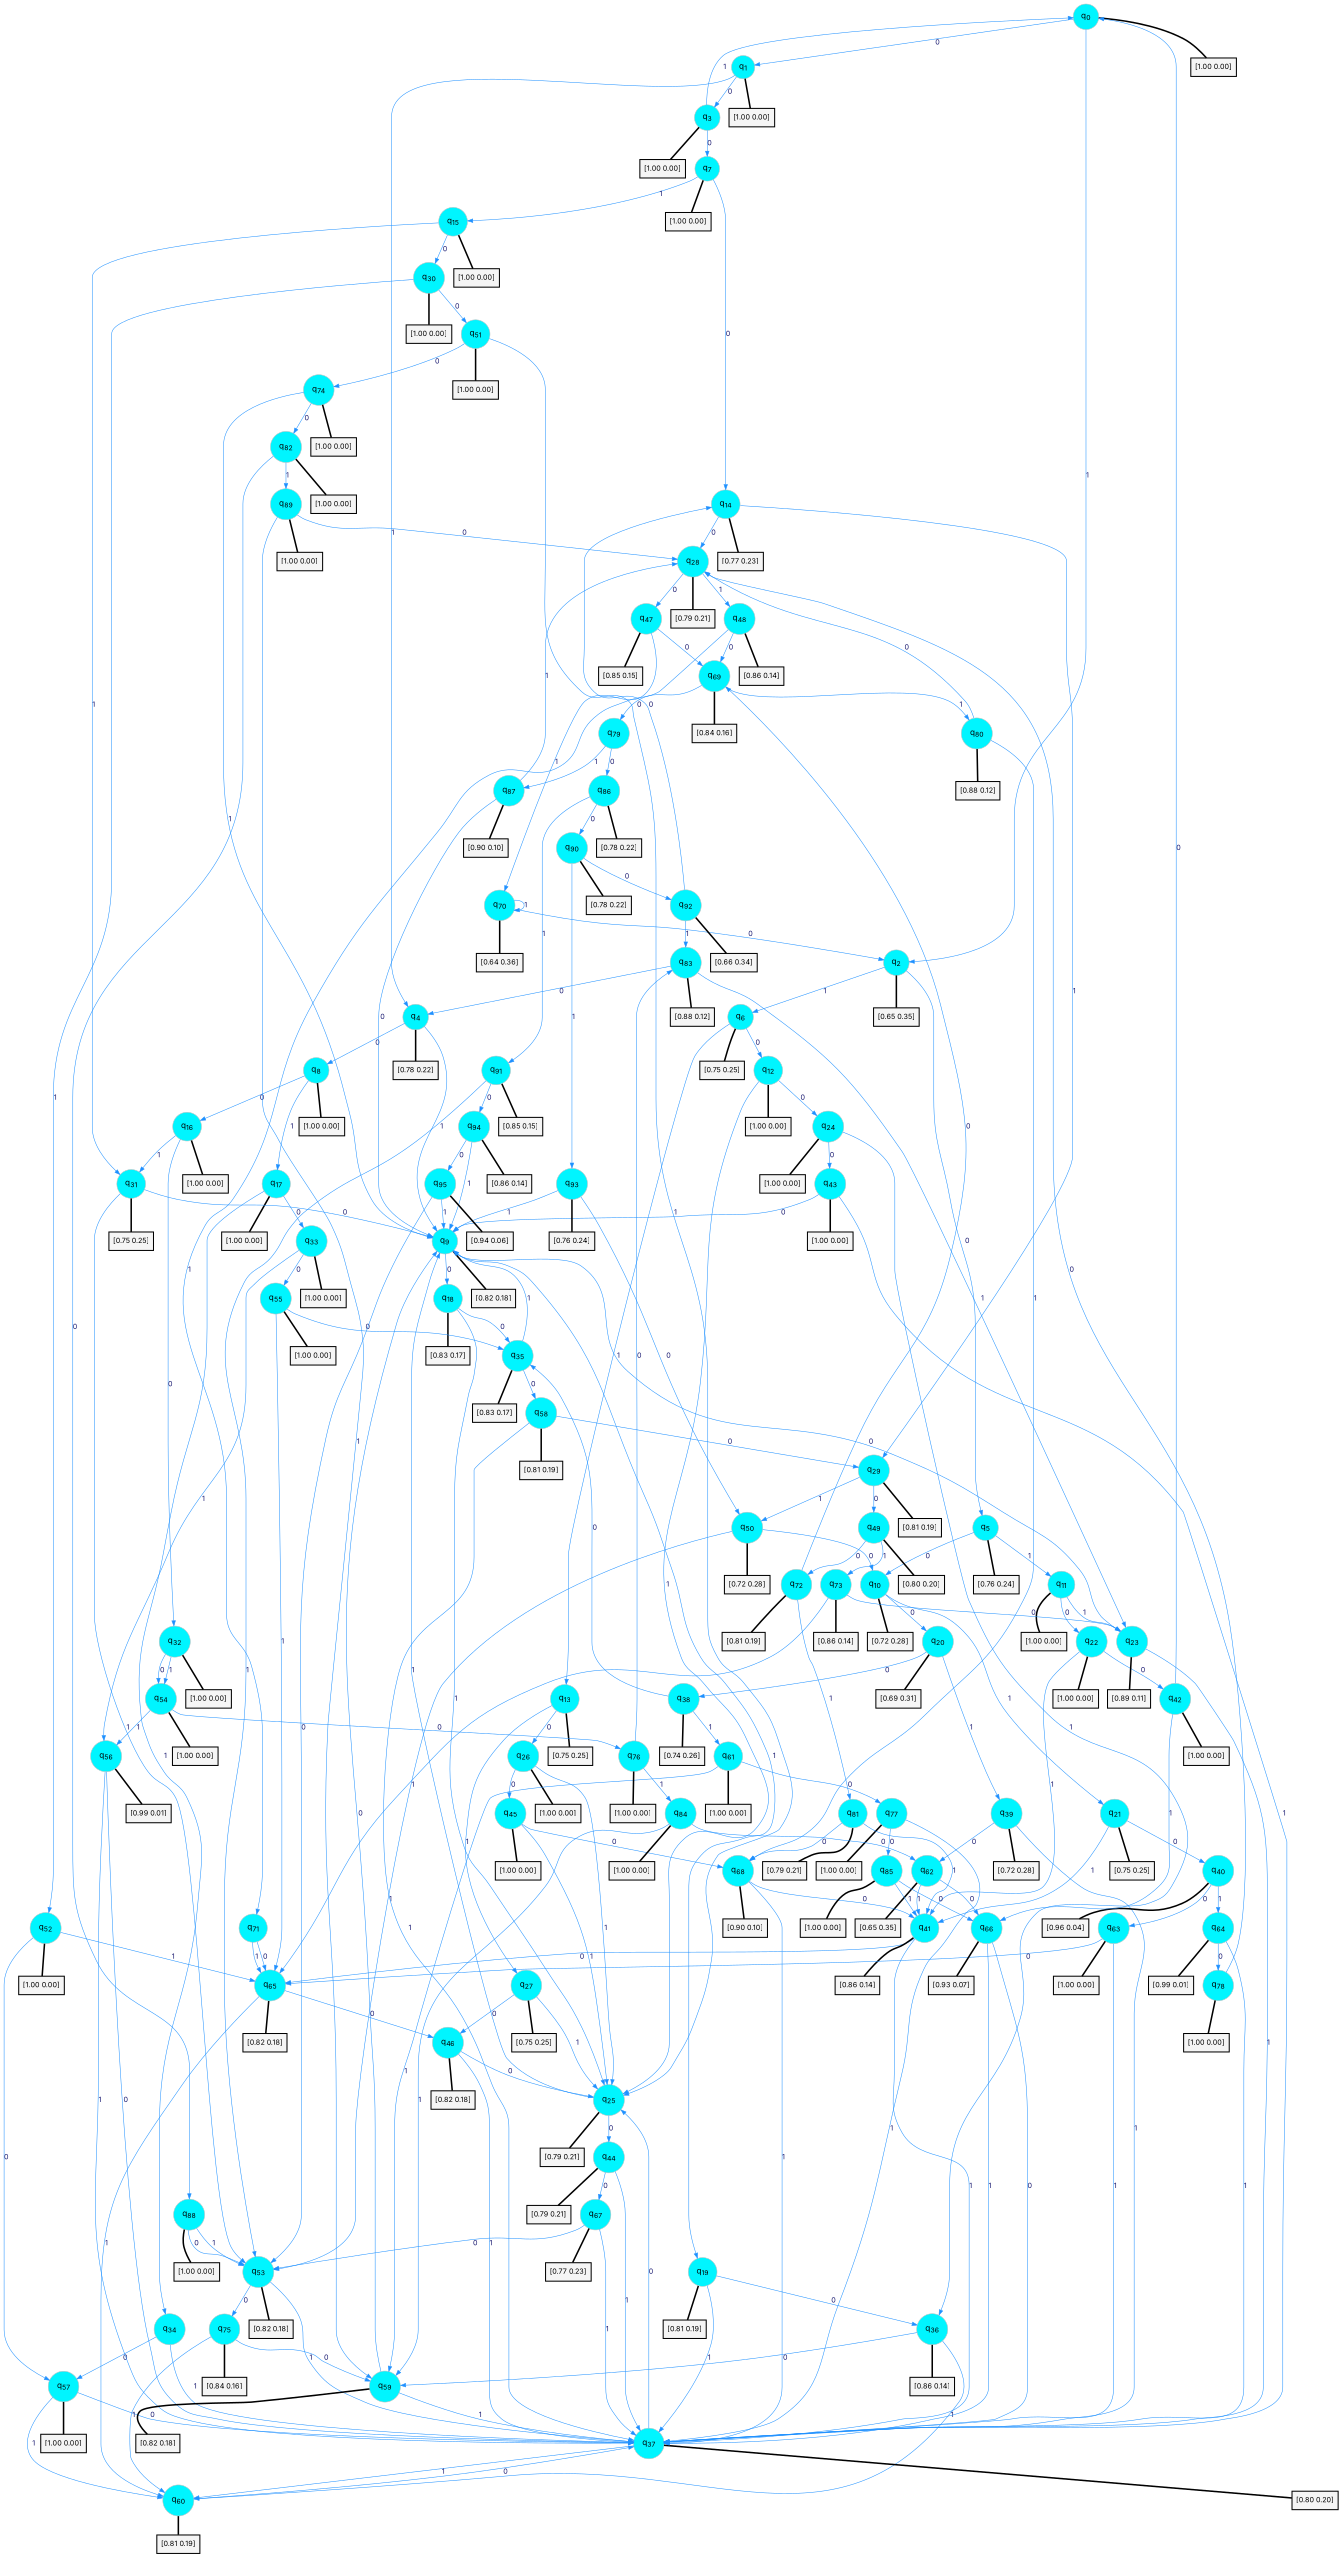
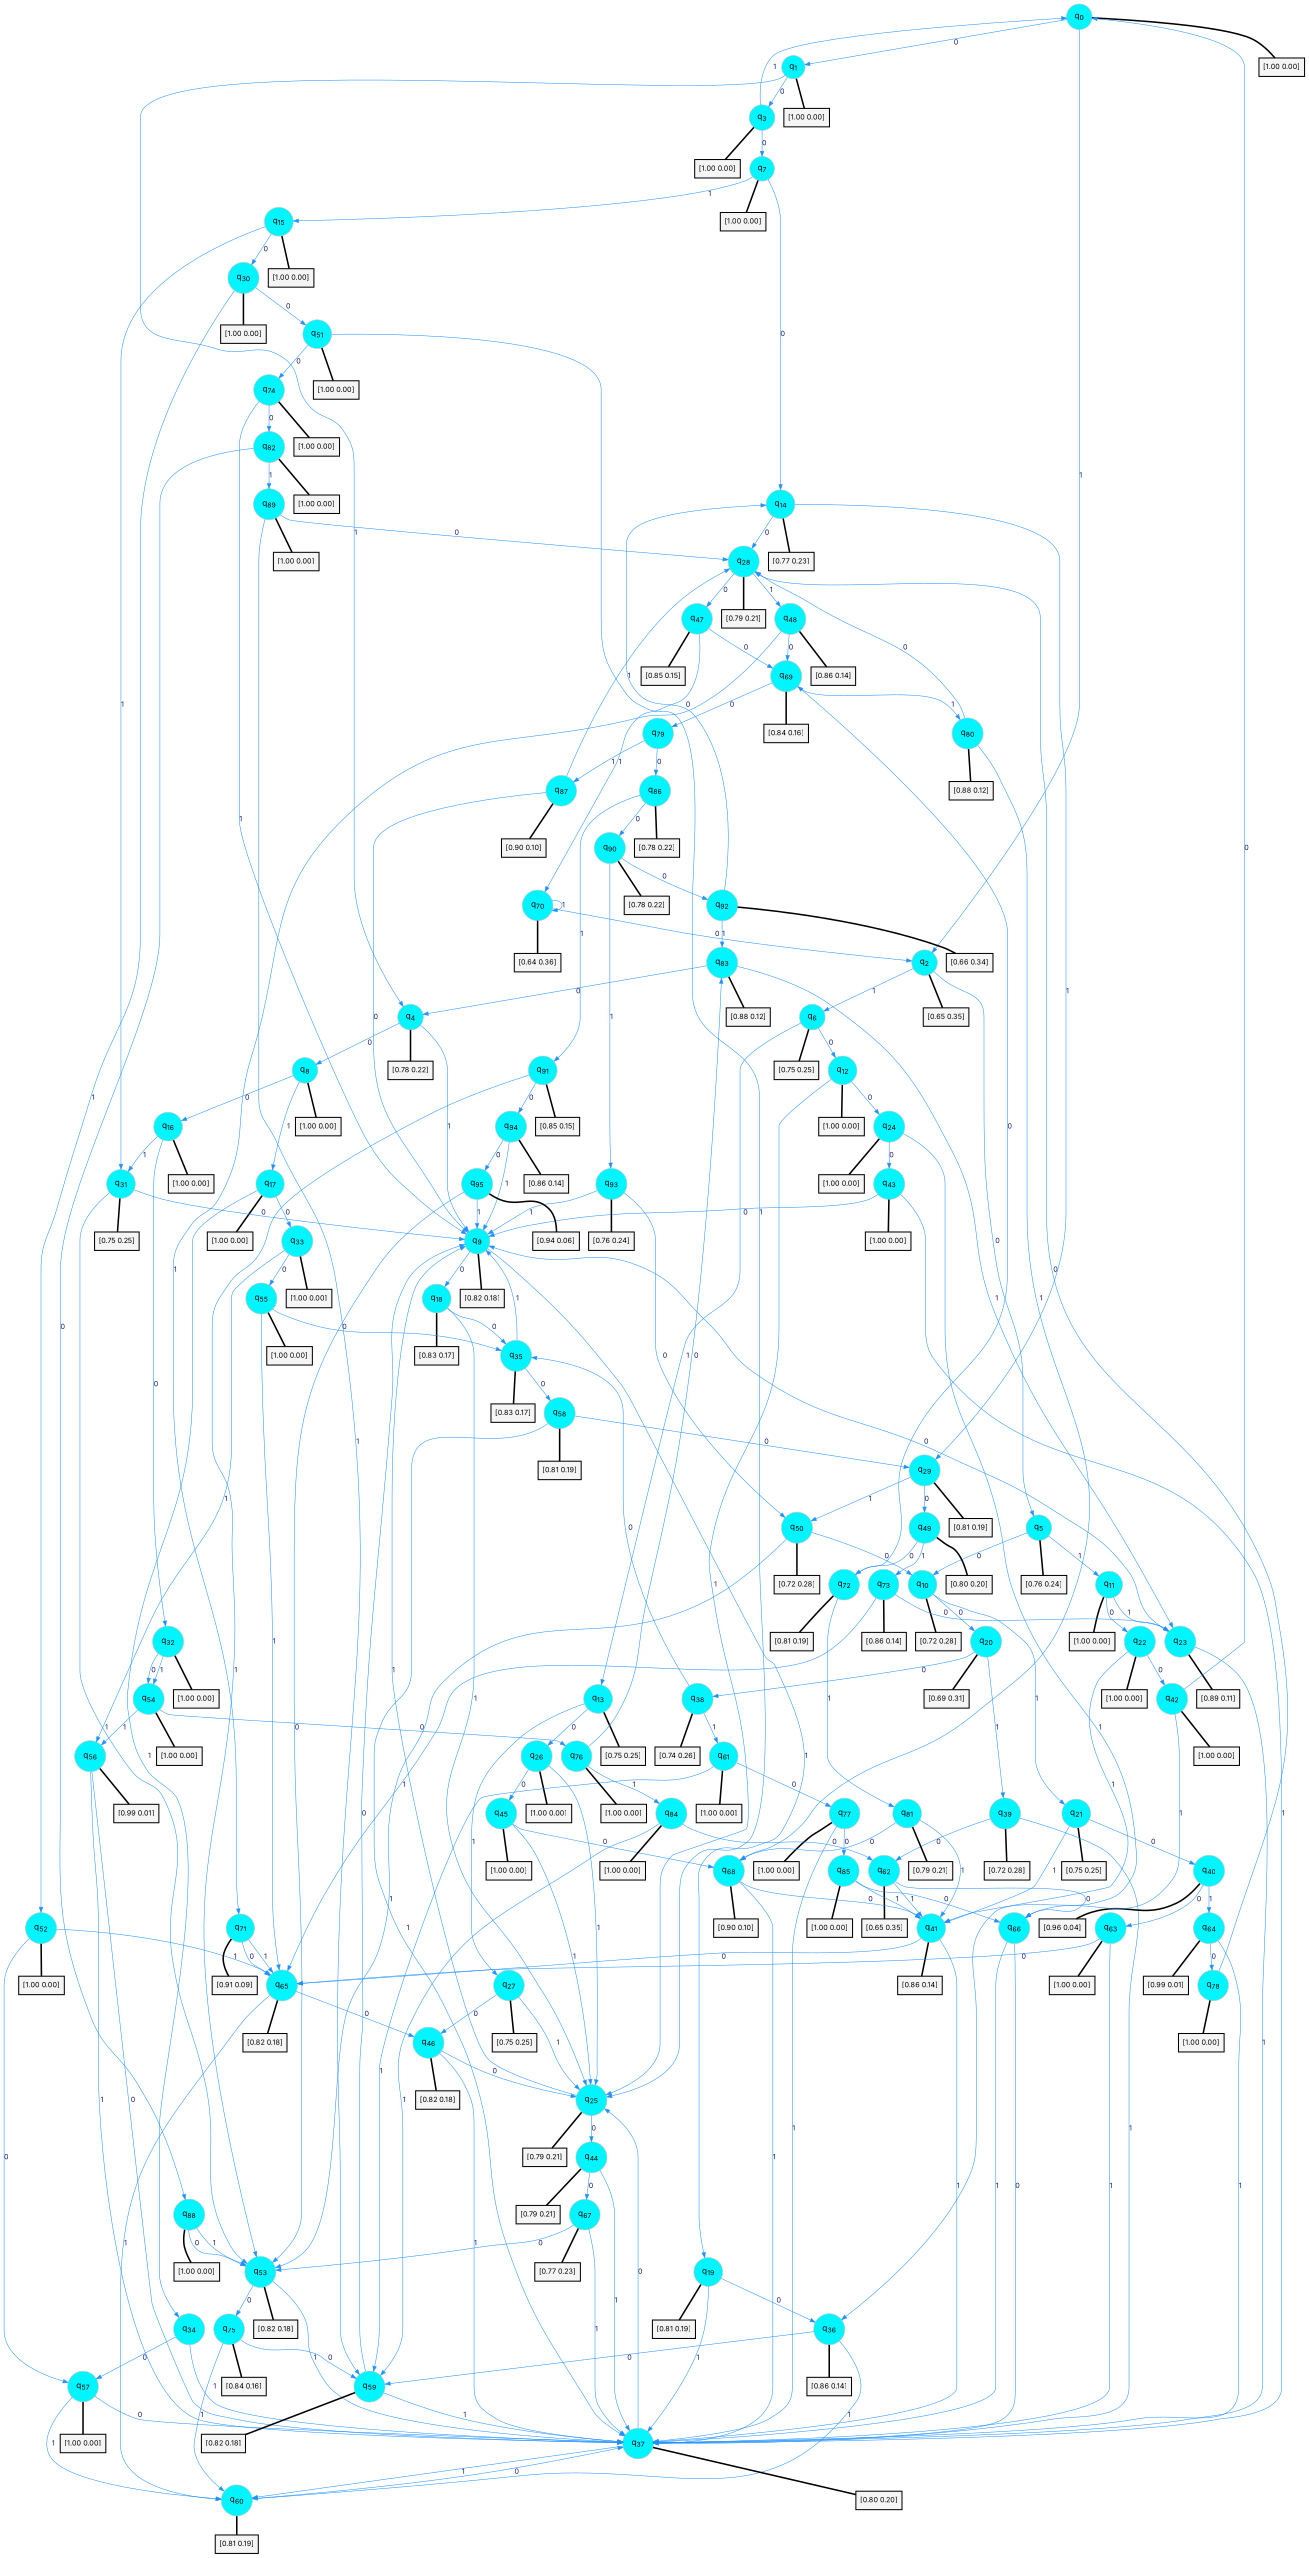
node "[0.91 0.09]": added
node "[0.93 0.07]": removed
